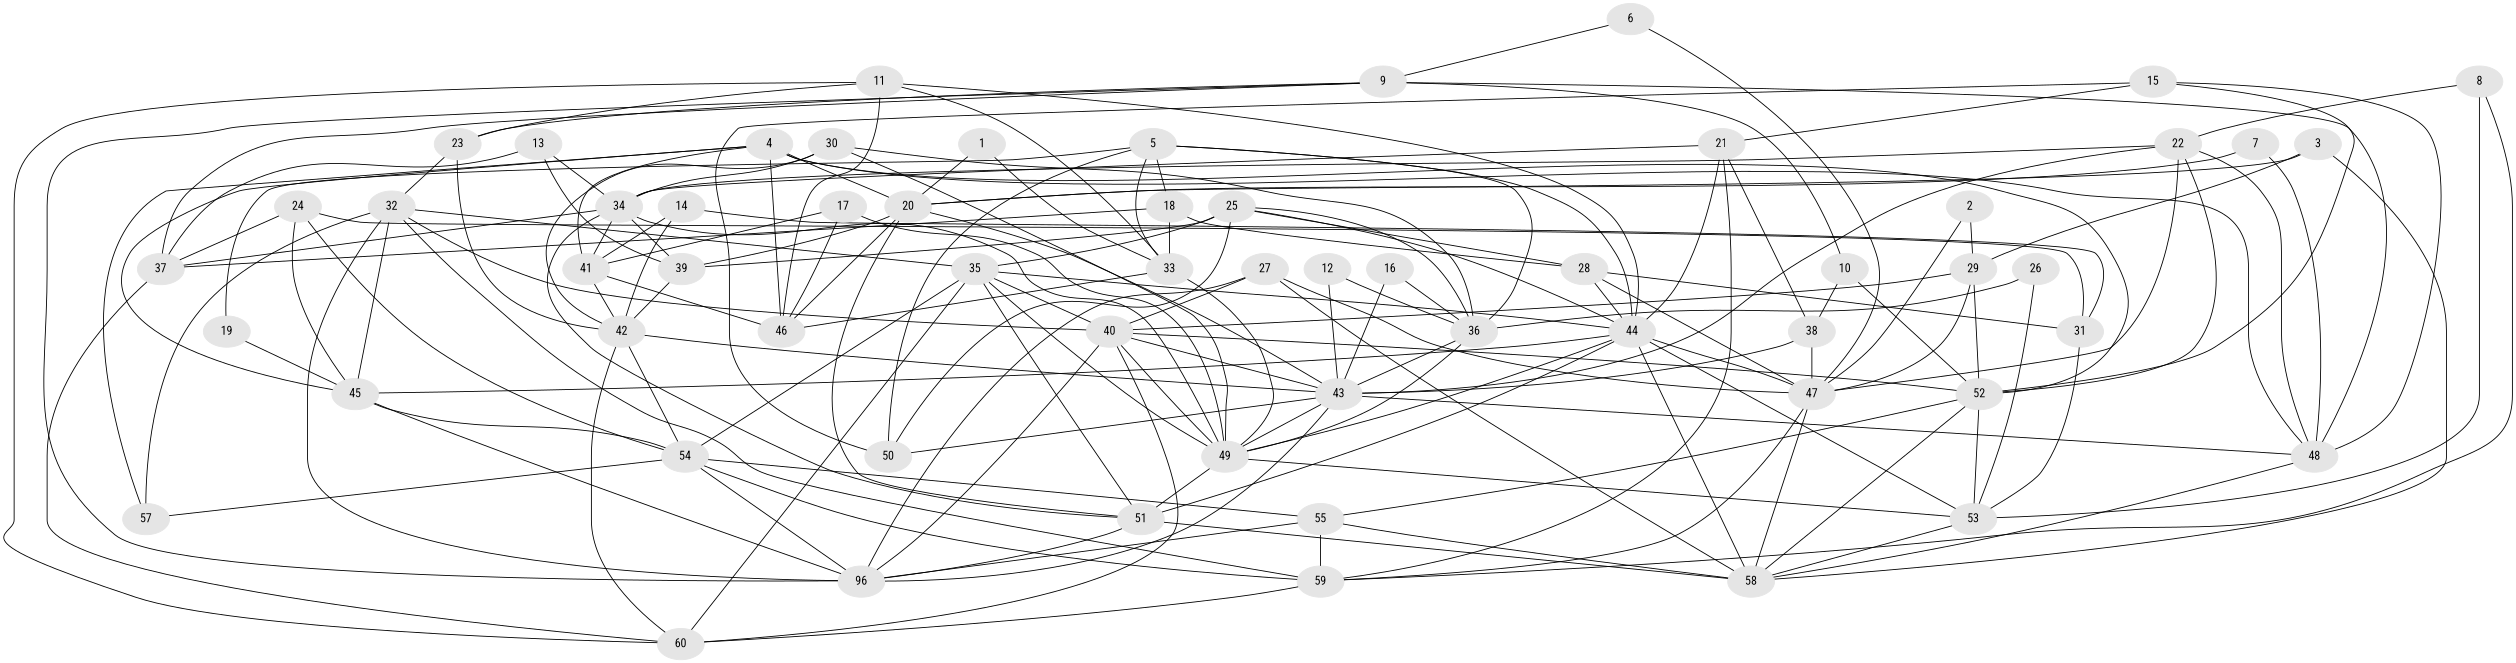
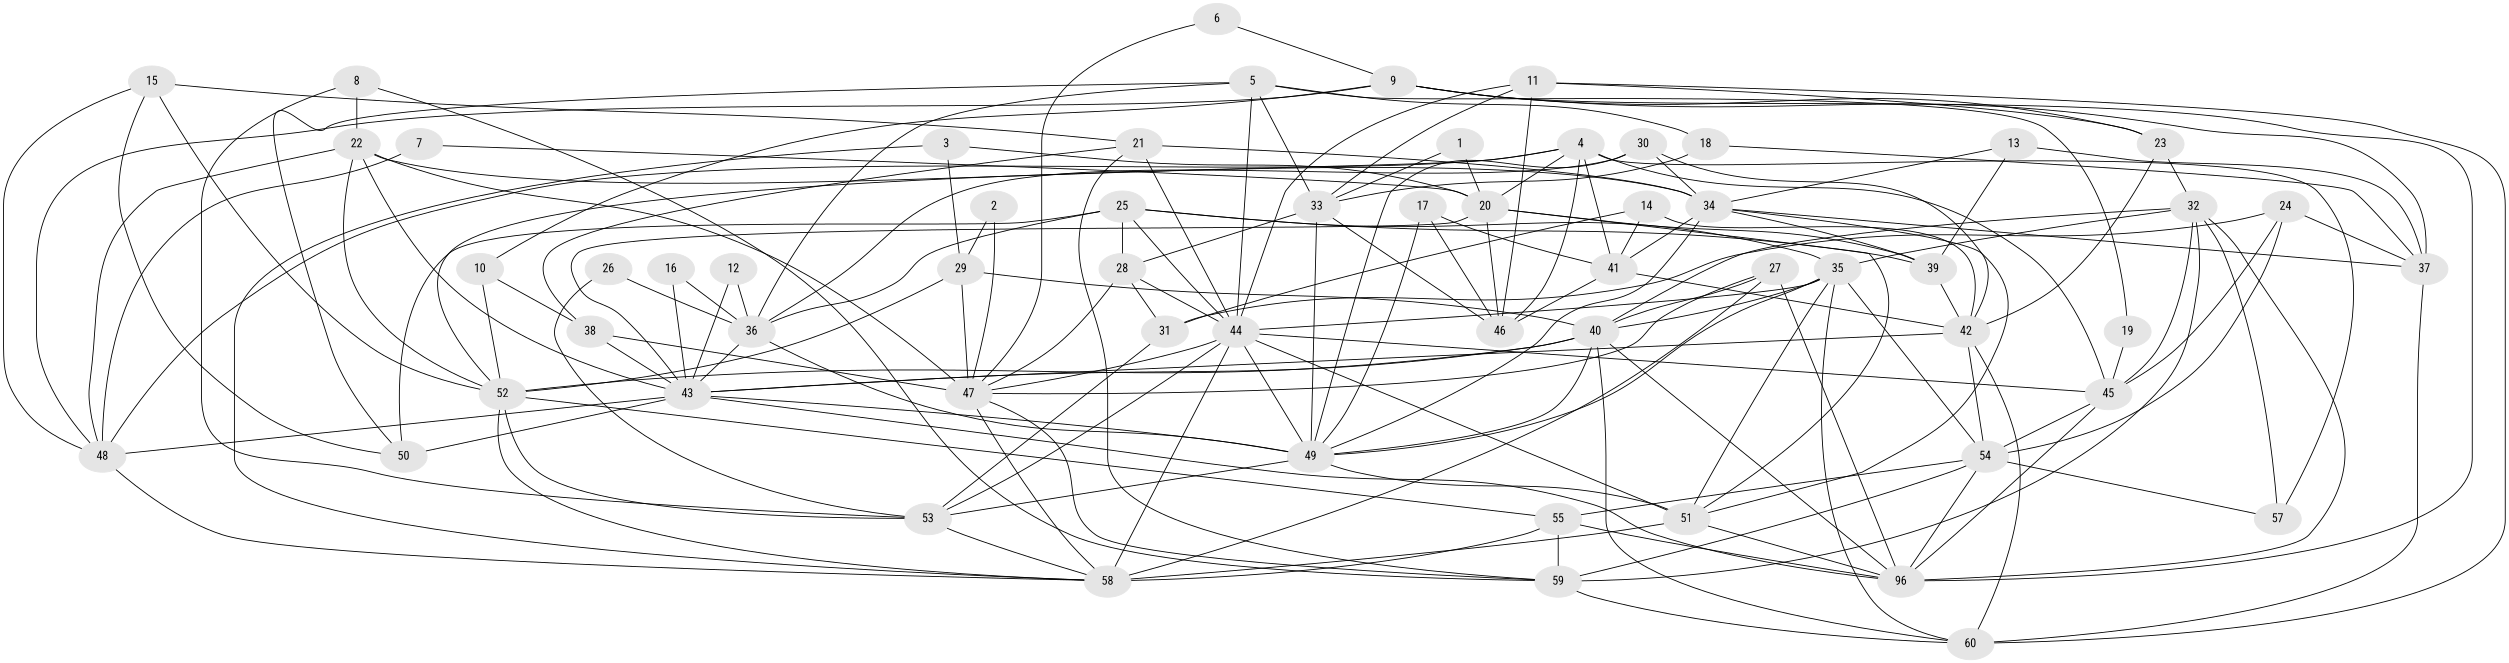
edge "18" -- "28": now "33" -- "28"
